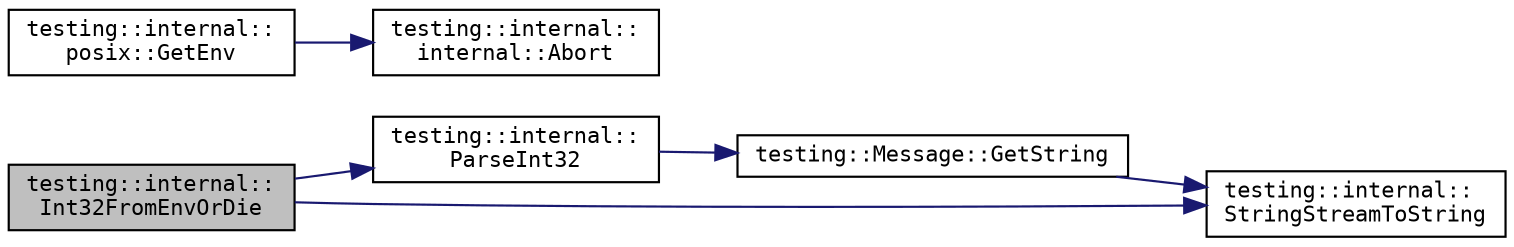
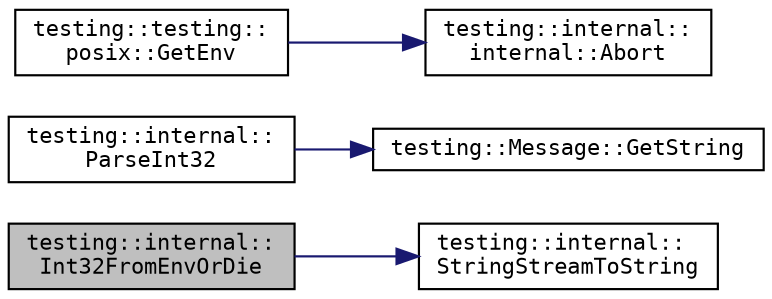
node "testing::internal:: posix::GetEnv": label "testing::internal:: posix::GetEnv" -> "testing::testing:: posix::GetEnv"
edge "testing::internal:: Int32FromEnvOrDie" -> "testing::internal:: ParseInt32": removed
edge "testing::Message::GetString" -> "testing::internal:: StringStreamToString": removed
